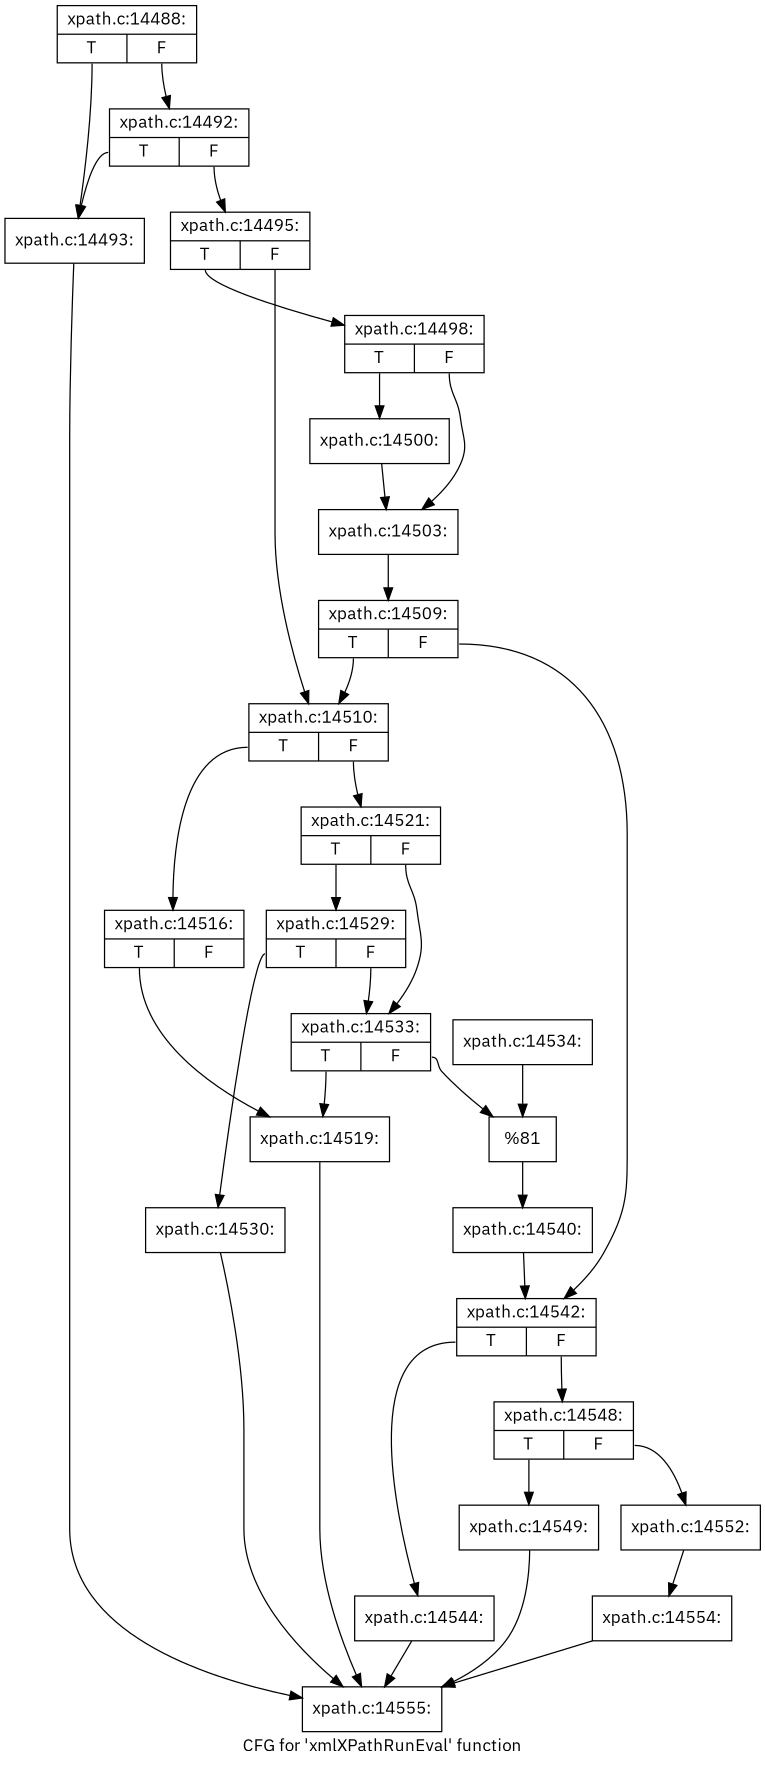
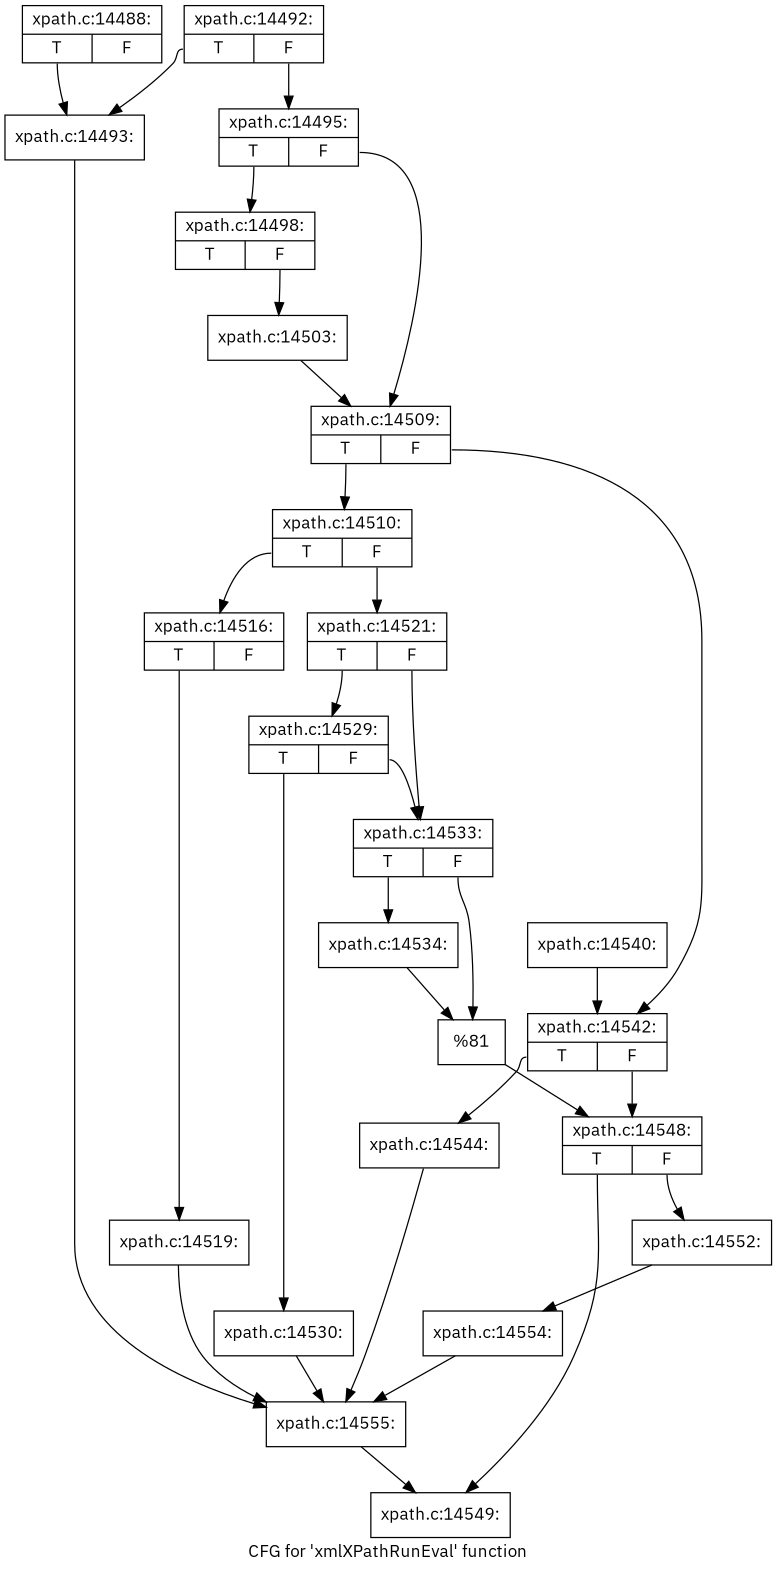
edge "xpath.c:14488:" -> "xpath.c:14492:": removed
node "xpath.c:14500:": removed
edge "xpath.c:14495:" -> "xpath.c:14510:": now "xpath.c:14495:" -> "xpath.c:14509:"
edge "xpath.c:14533:" -> "xpath.c:14519:": now "xpath.c:14533:" -> "xpath.c:14534:"
edge "%81" -> "xpath.c:14540:": now "%81" -> "xpath.c:14548:"
edge "xpath.c:14549:" -> "xpath.c:14555:": reversed
